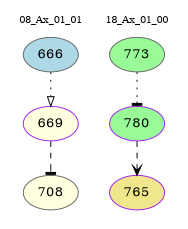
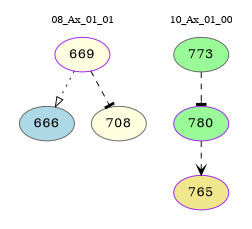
cluster "18_Ax_01_00": label "18_Ax_01_00" -> "10_Ax_01_00"
edge "666" -> "669": reversed
edge "773" -> "780": style dotted -> dashed
